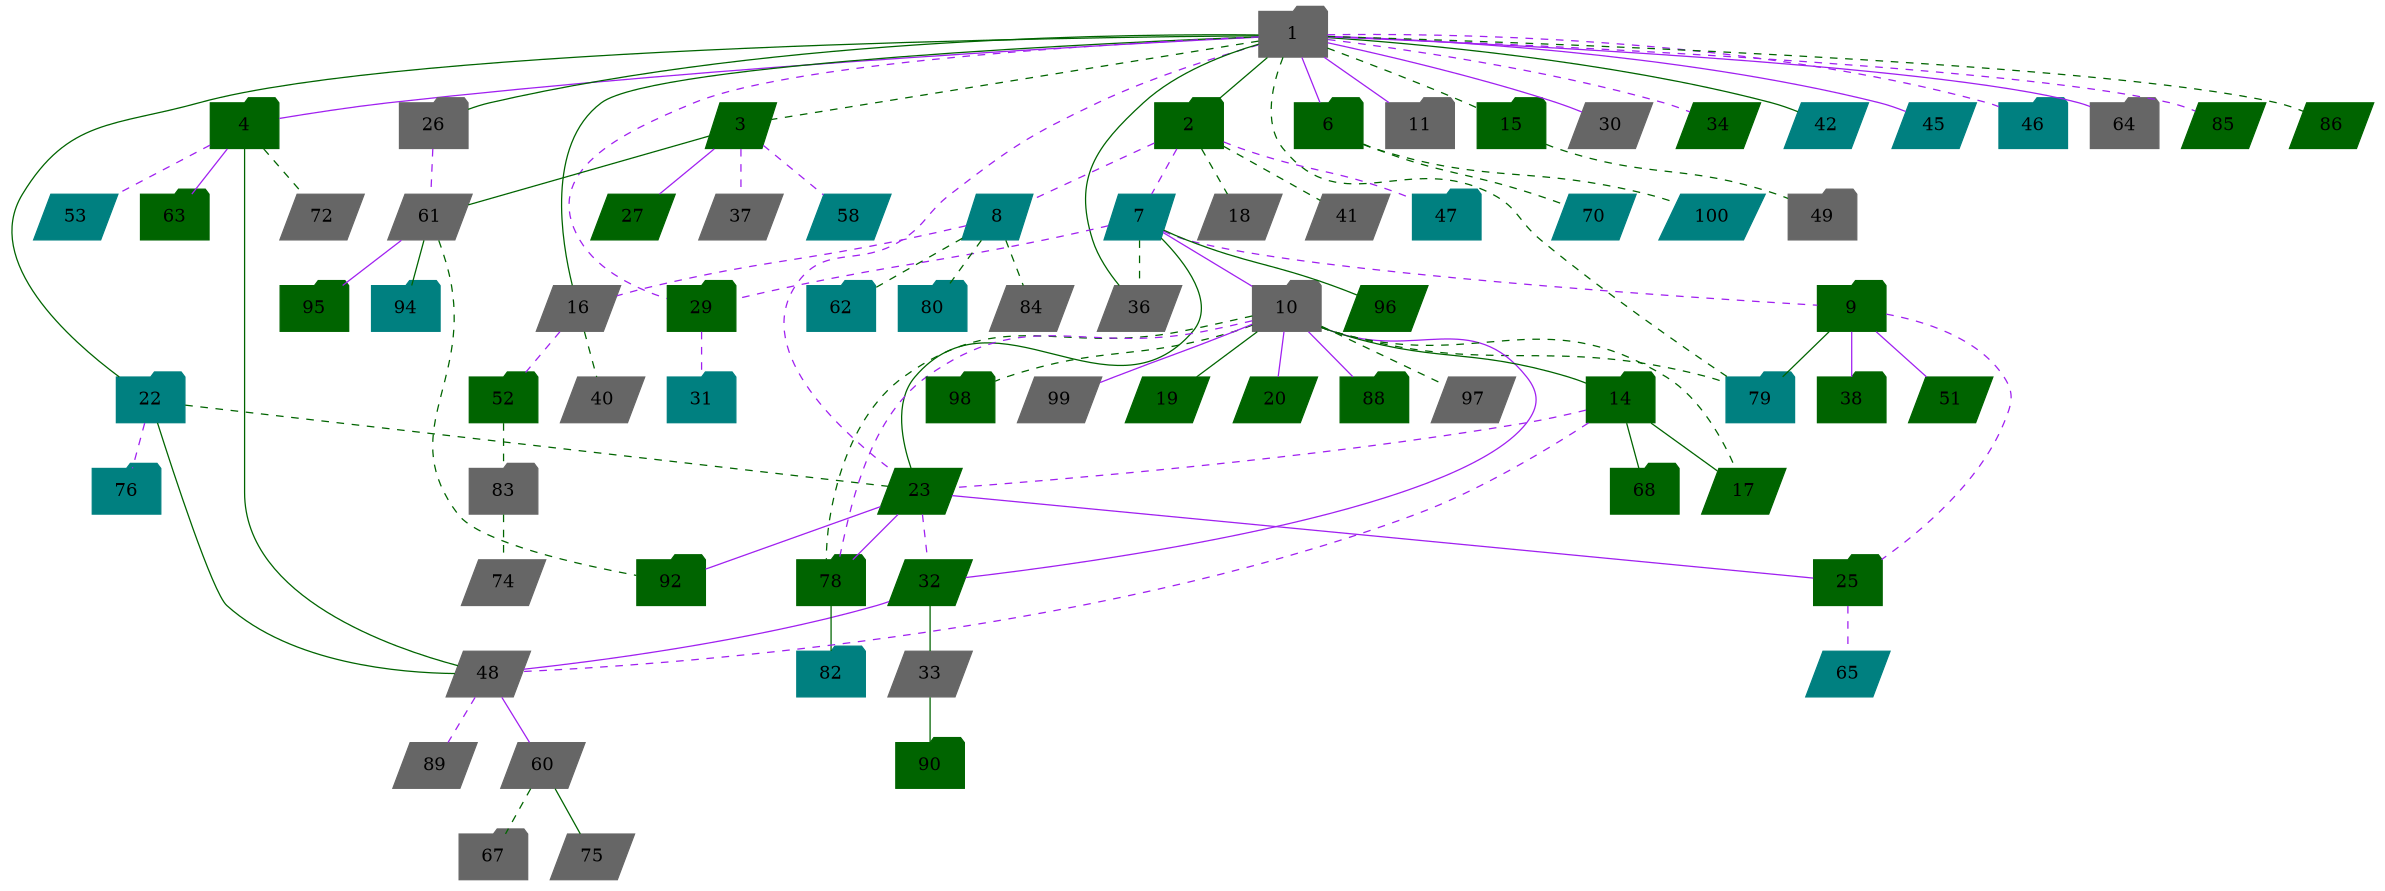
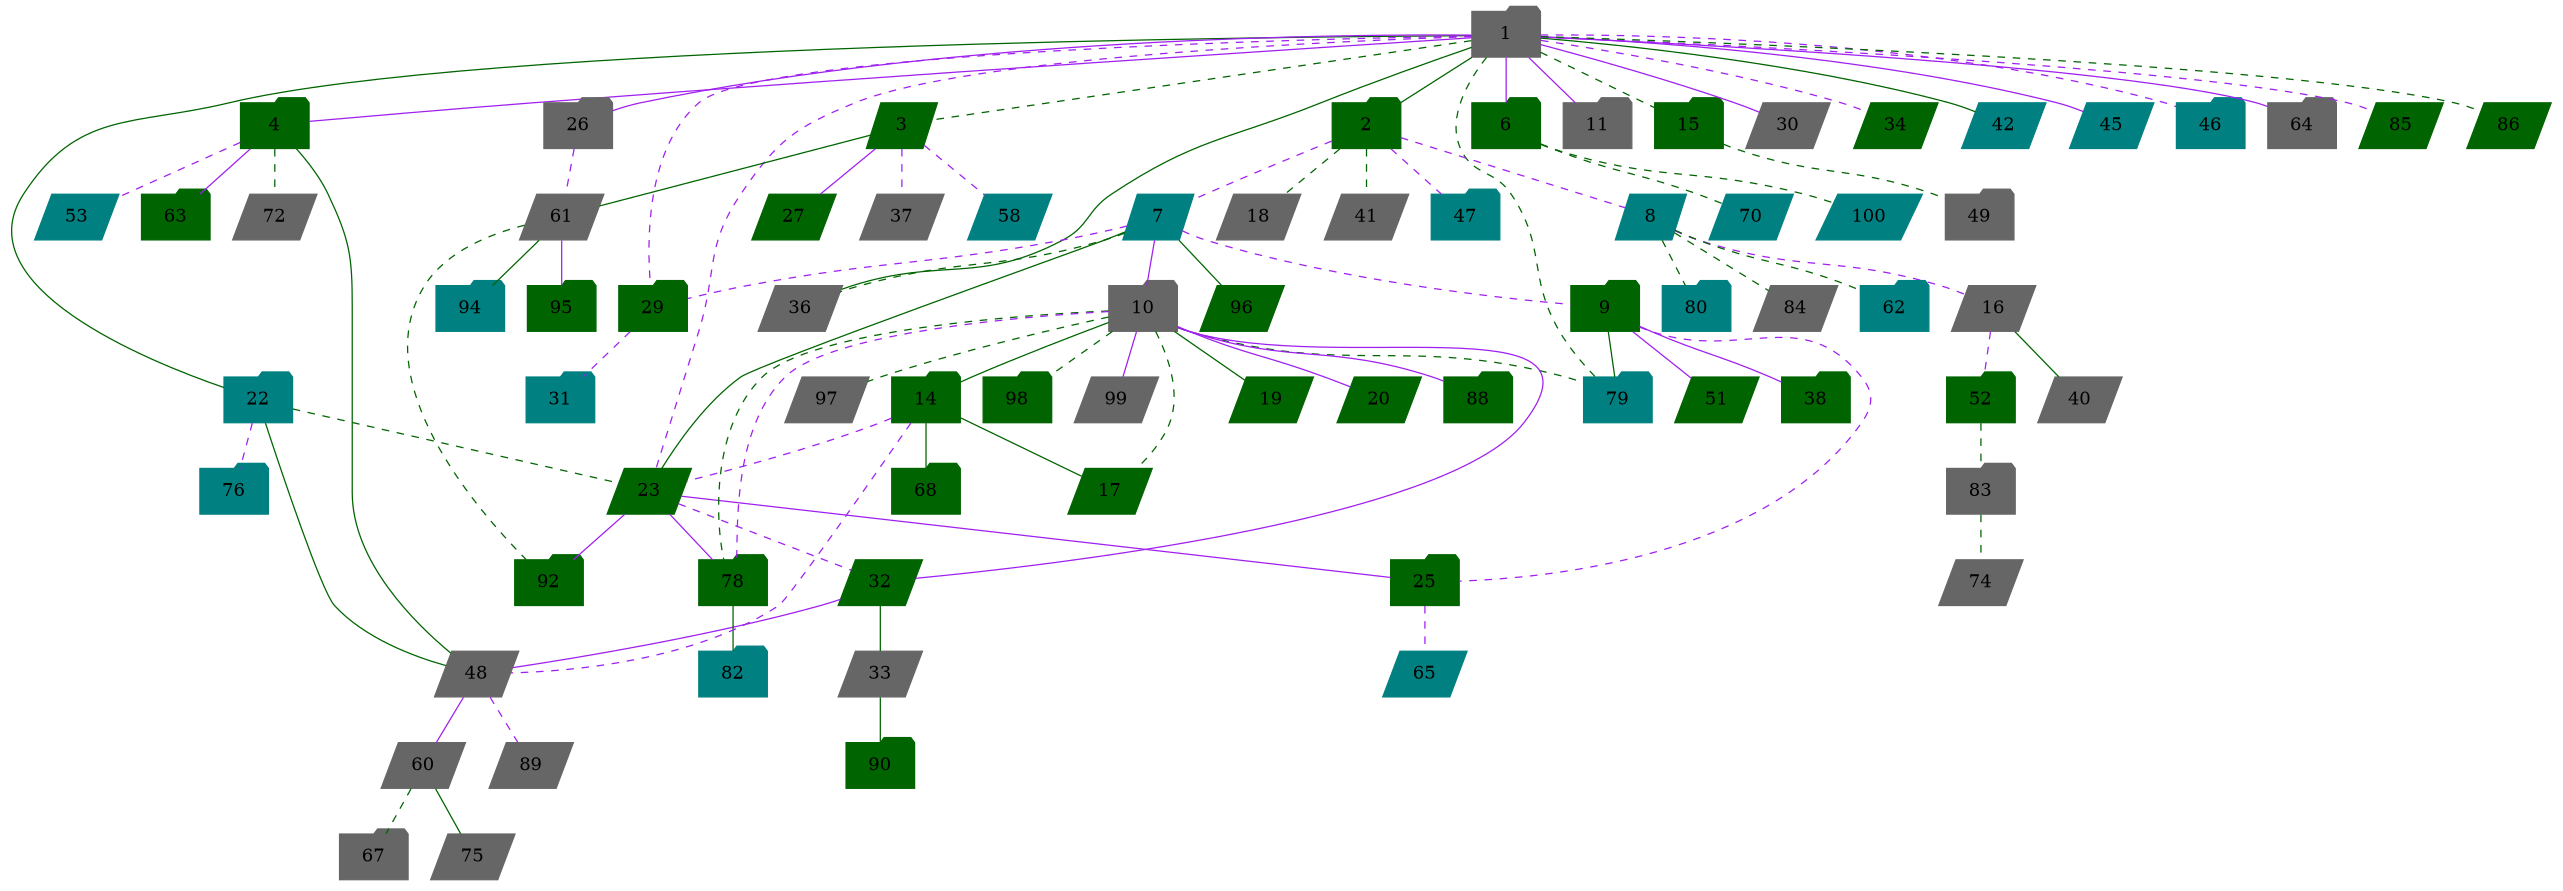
edge "1" -- "26": color darkgreen -> purple
edge "1" -- "16": removed
edge "16" -- "40": style dashed -> solid
